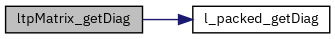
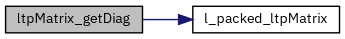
node "l_packed_getDiag": label "l_packed_getDiag" -> "l_packed_ltpMatrix"
